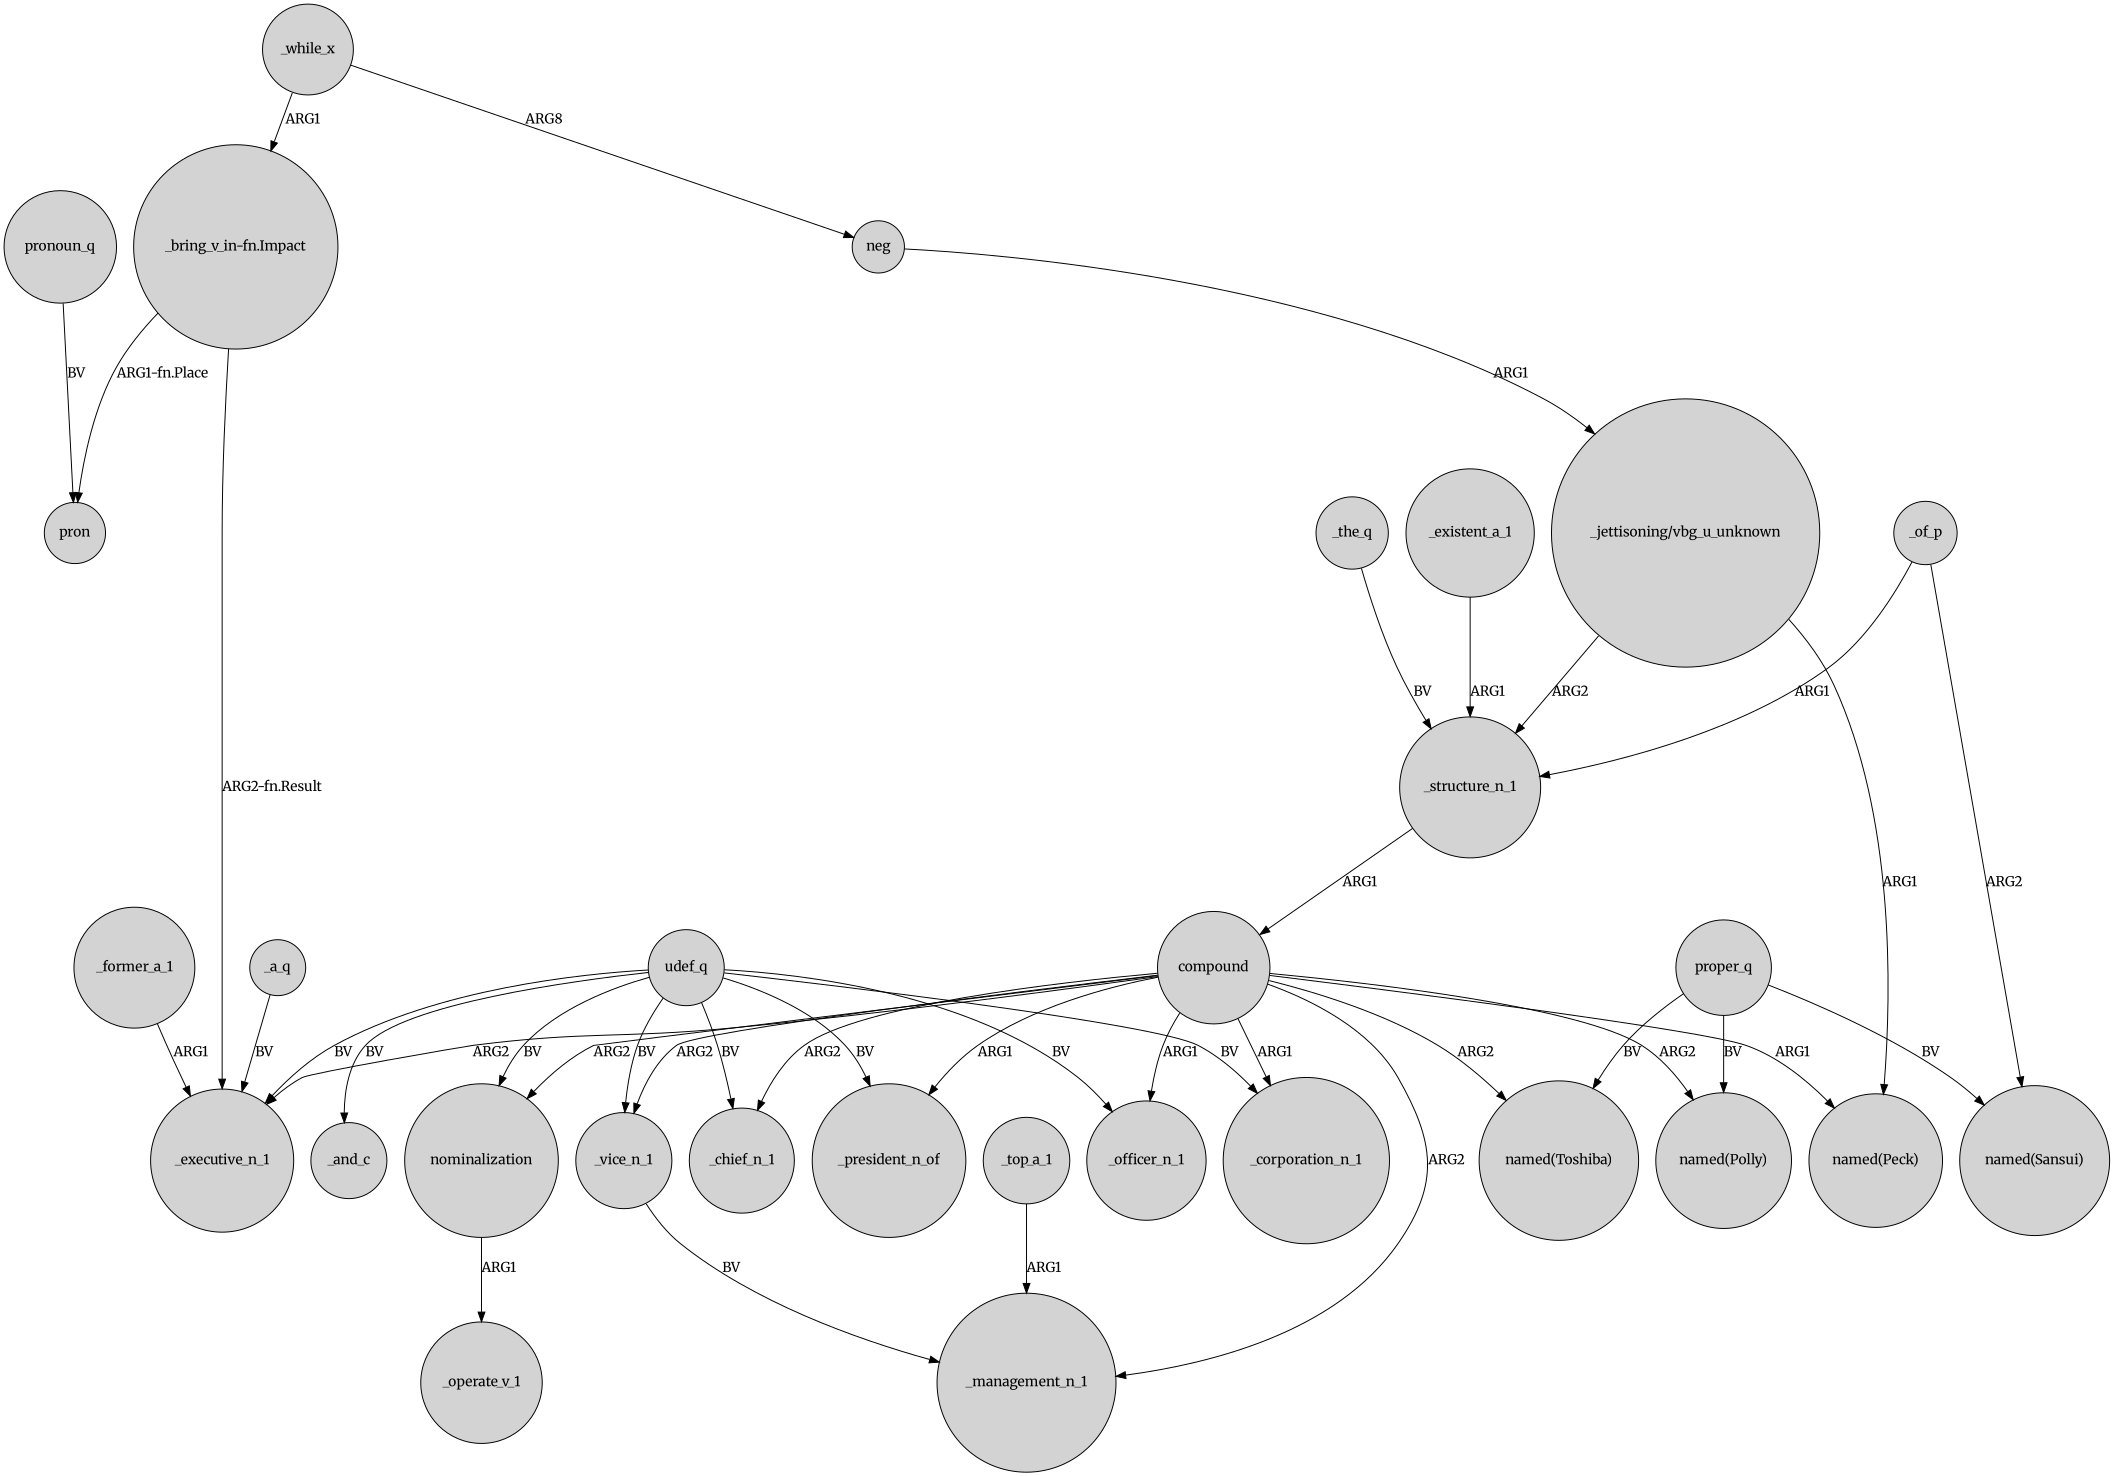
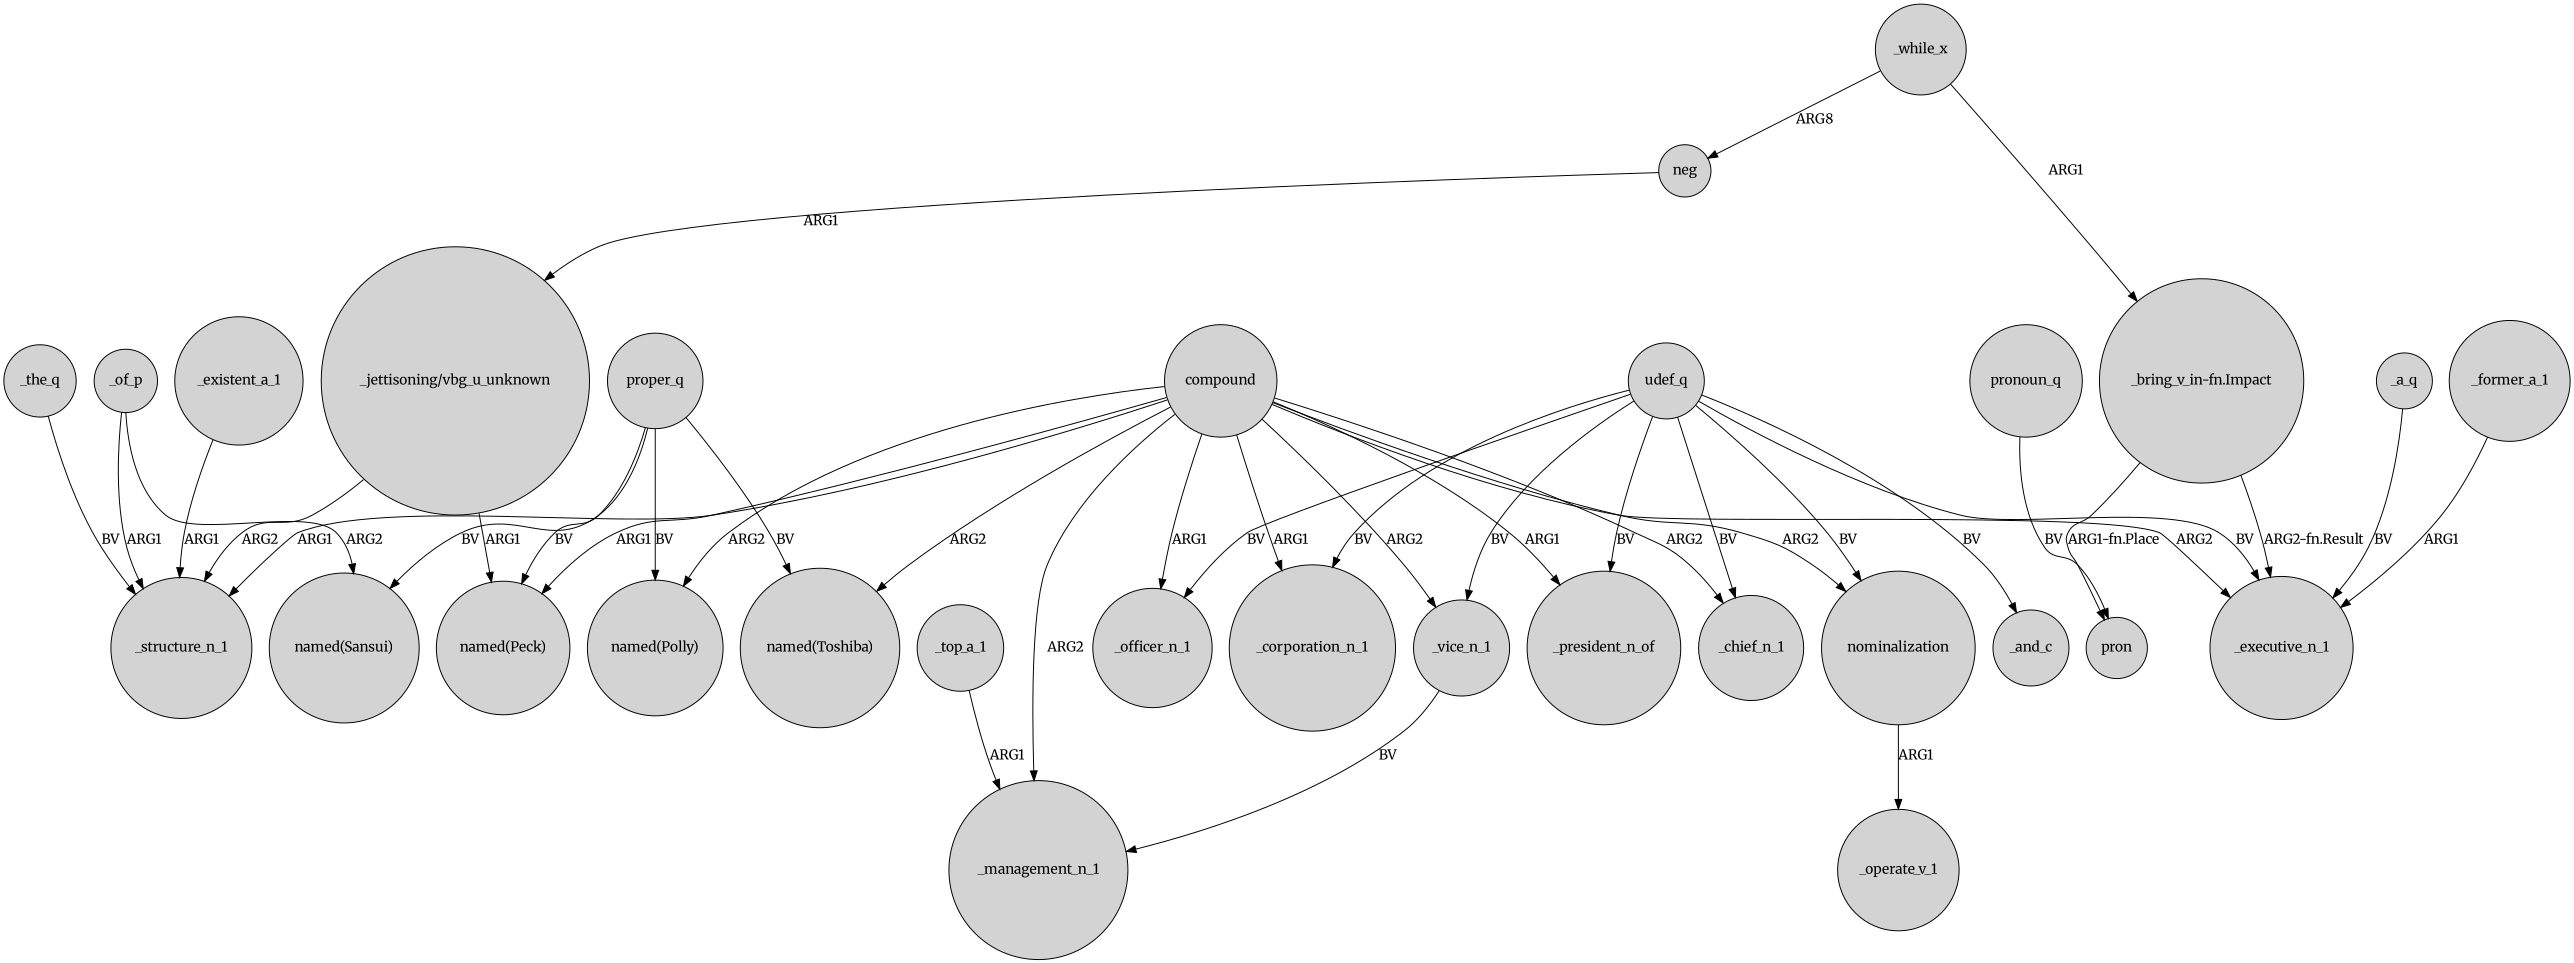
edge "proper_q" -> "named(Peck)": added, label "BV"
edge "_structure_n_1" -> "compound": reversed
